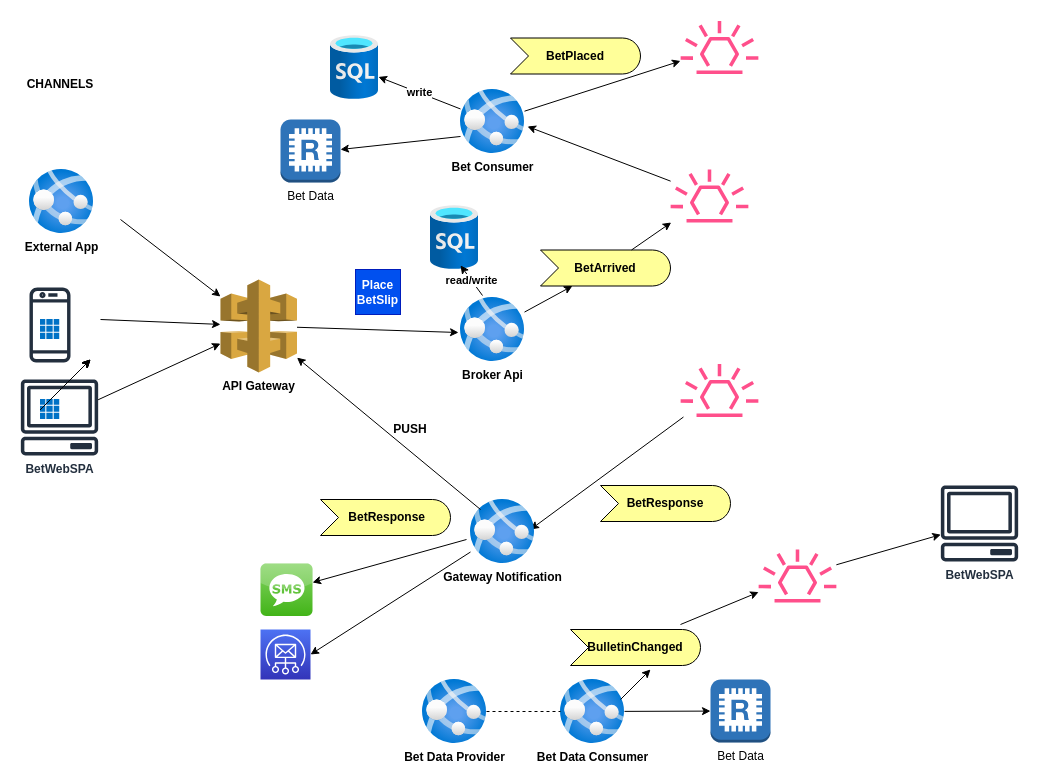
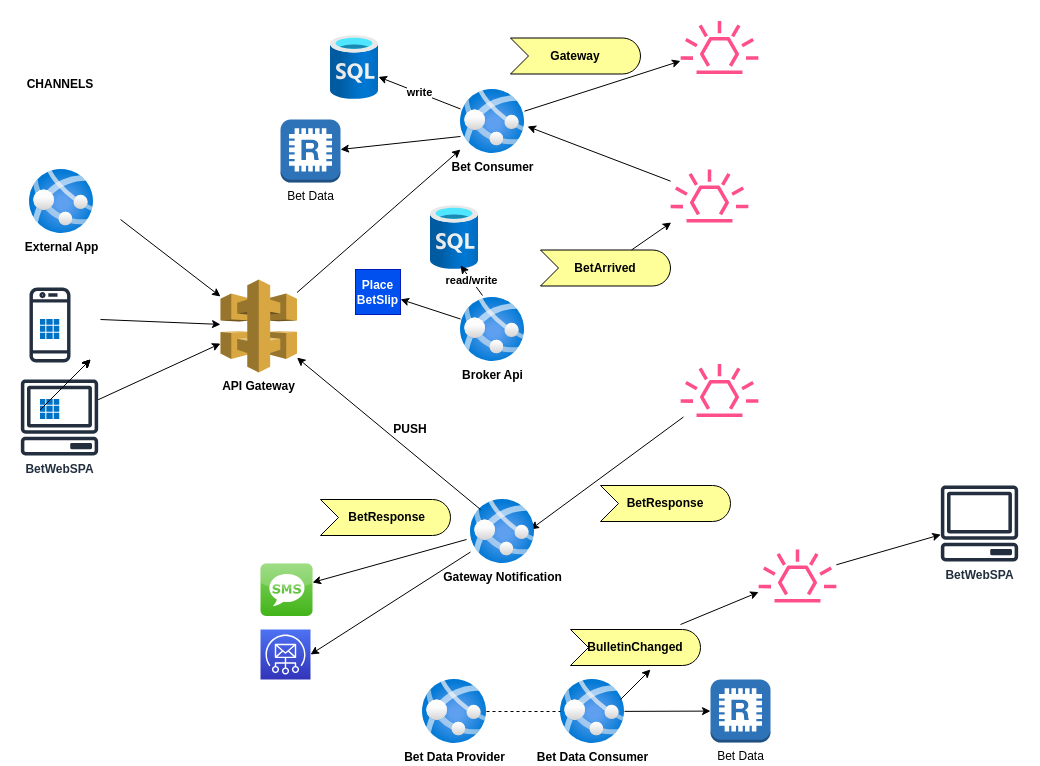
node "BetPlaced": label "BetPlaced" -> "Gateway"
edge "Broker Api" -> "BetArrived": now "Broker Api" -> "Place BetSlip"
edge "API Gateway" -> "Broker Api": now "API Gateway" -> "Bet Consumer"
